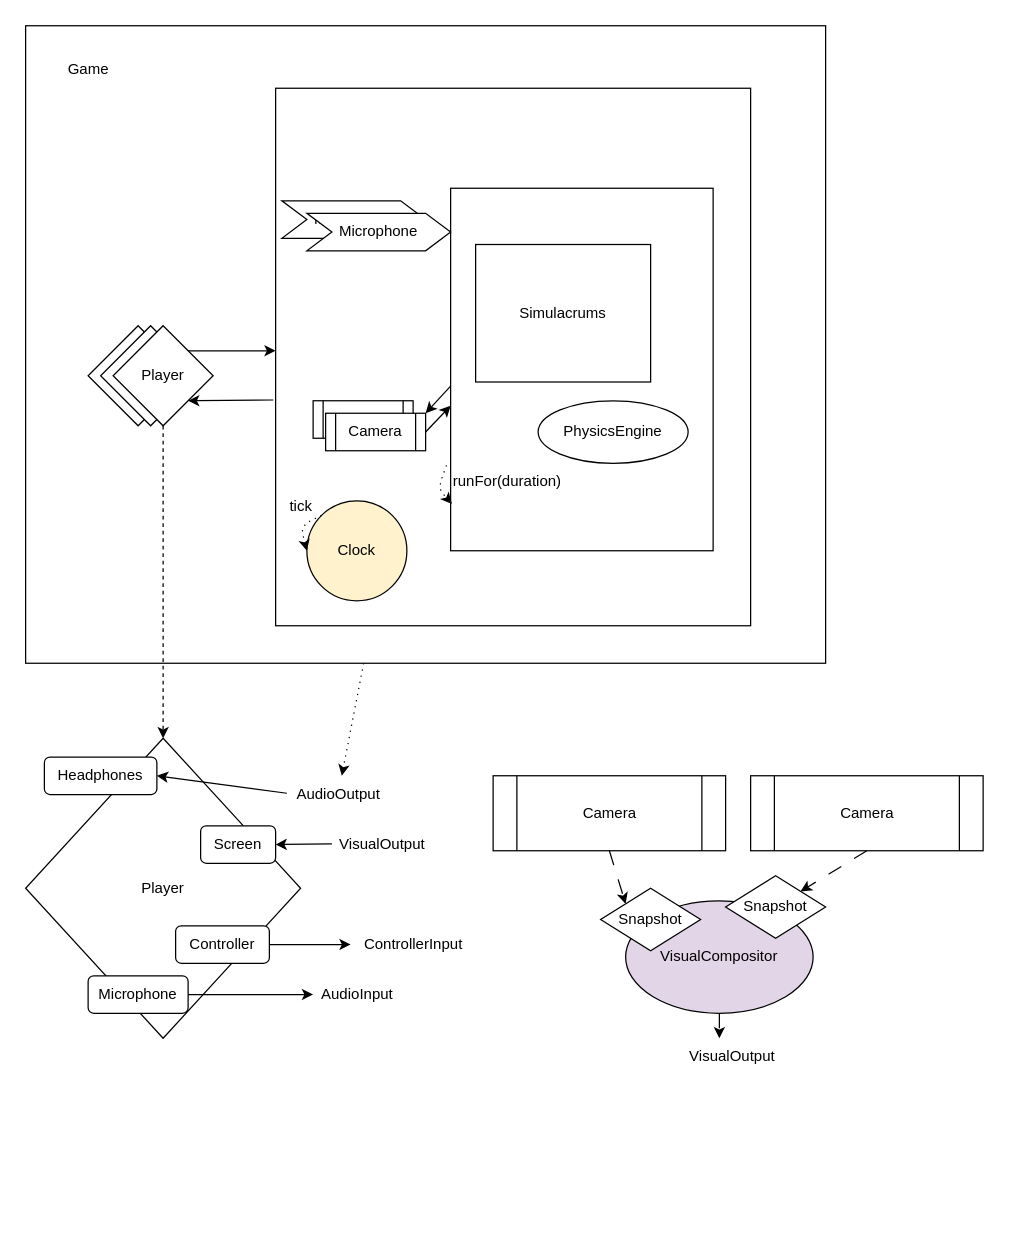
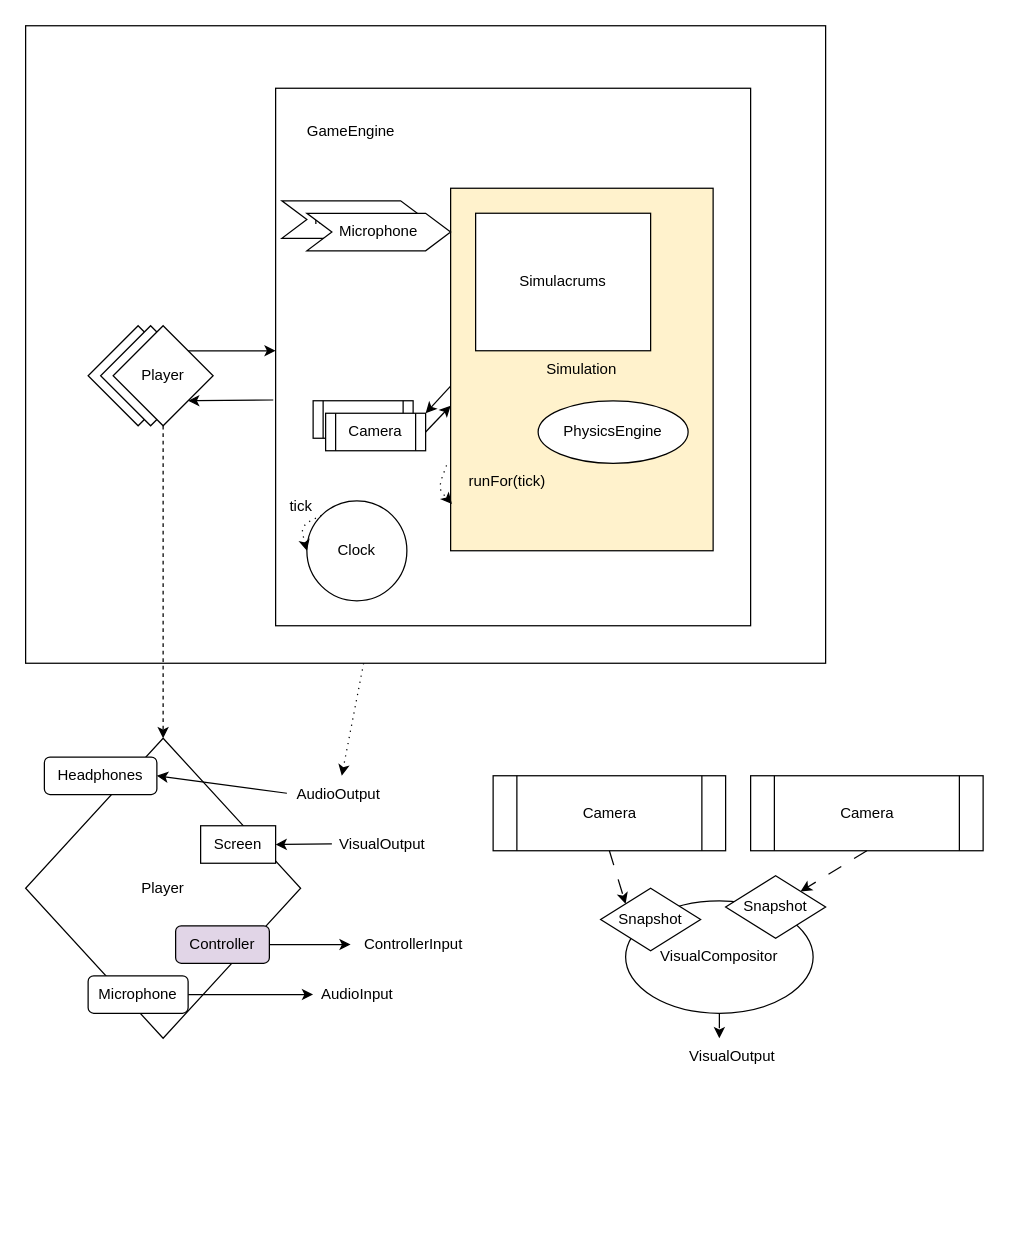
node "Game": removed
node "GameEngine": added
node "Simulacrums": moved (563, 313) -> (563, 282)
node "Simulation": fillcolor #ffffff -> #fff2cc
node "runFor(duration)": label "runFor(duration)" -> "runFor(tick)"
node "Clock": fillcolor #fff2cc -> #ffffff
node "Screen": shape rounded rectangle -> rectangle
node "Controller": fillcolor #ffffff -> #e1d5e7
node "VisualCompositor": fillcolor #e1d5e7 -> #ffffff
